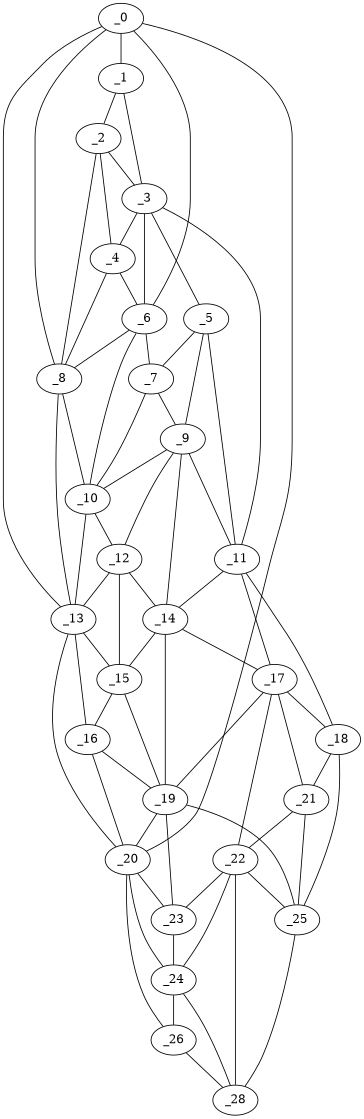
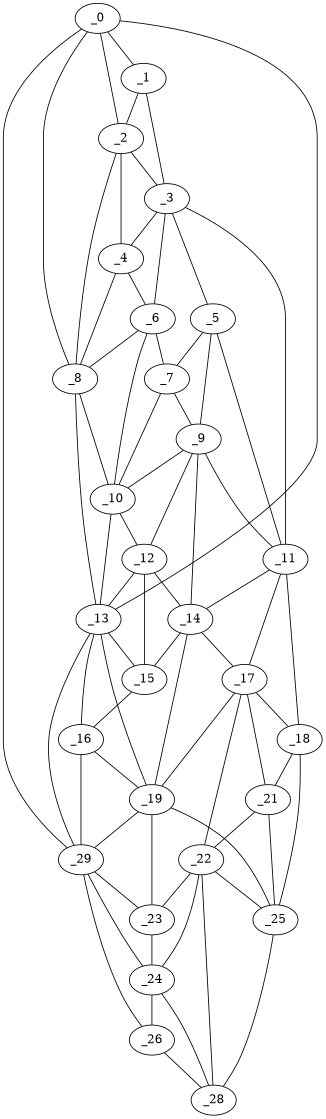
edge "_0" -- "_6": now "_0" -- "_2"
edge "_15" -- "_19": now "_13" -- "_19"
node "_20": label "_20" -> "_29"
